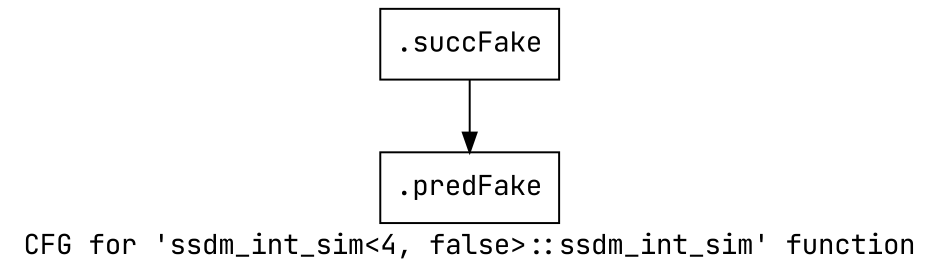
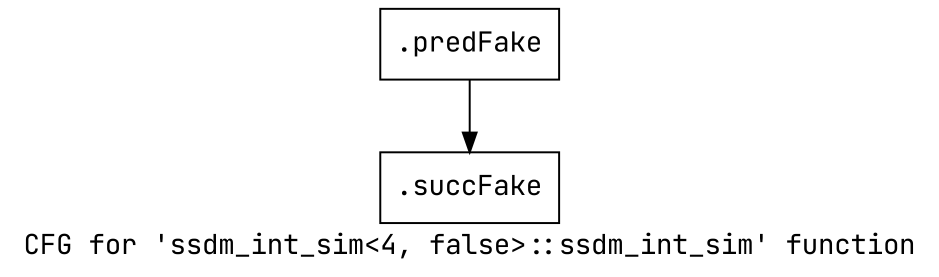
edge ".succFake" -> ".predFake": reversed
